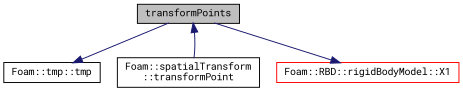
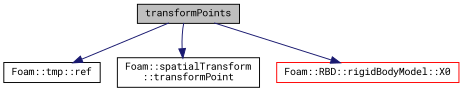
edge "Foam::spatialTransform ::transformPoint" -> "transformPoints": reversed
node "Foam::tmp::tmp": label "Foam::tmp::tmp" -> "Foam::tmp::ref"
node "Foam::RBD::rigidBodyModel::X1": label "Foam::RBD::rigidBodyModel::X1" -> "Foam::RBD::rigidBodyModel::X0"
